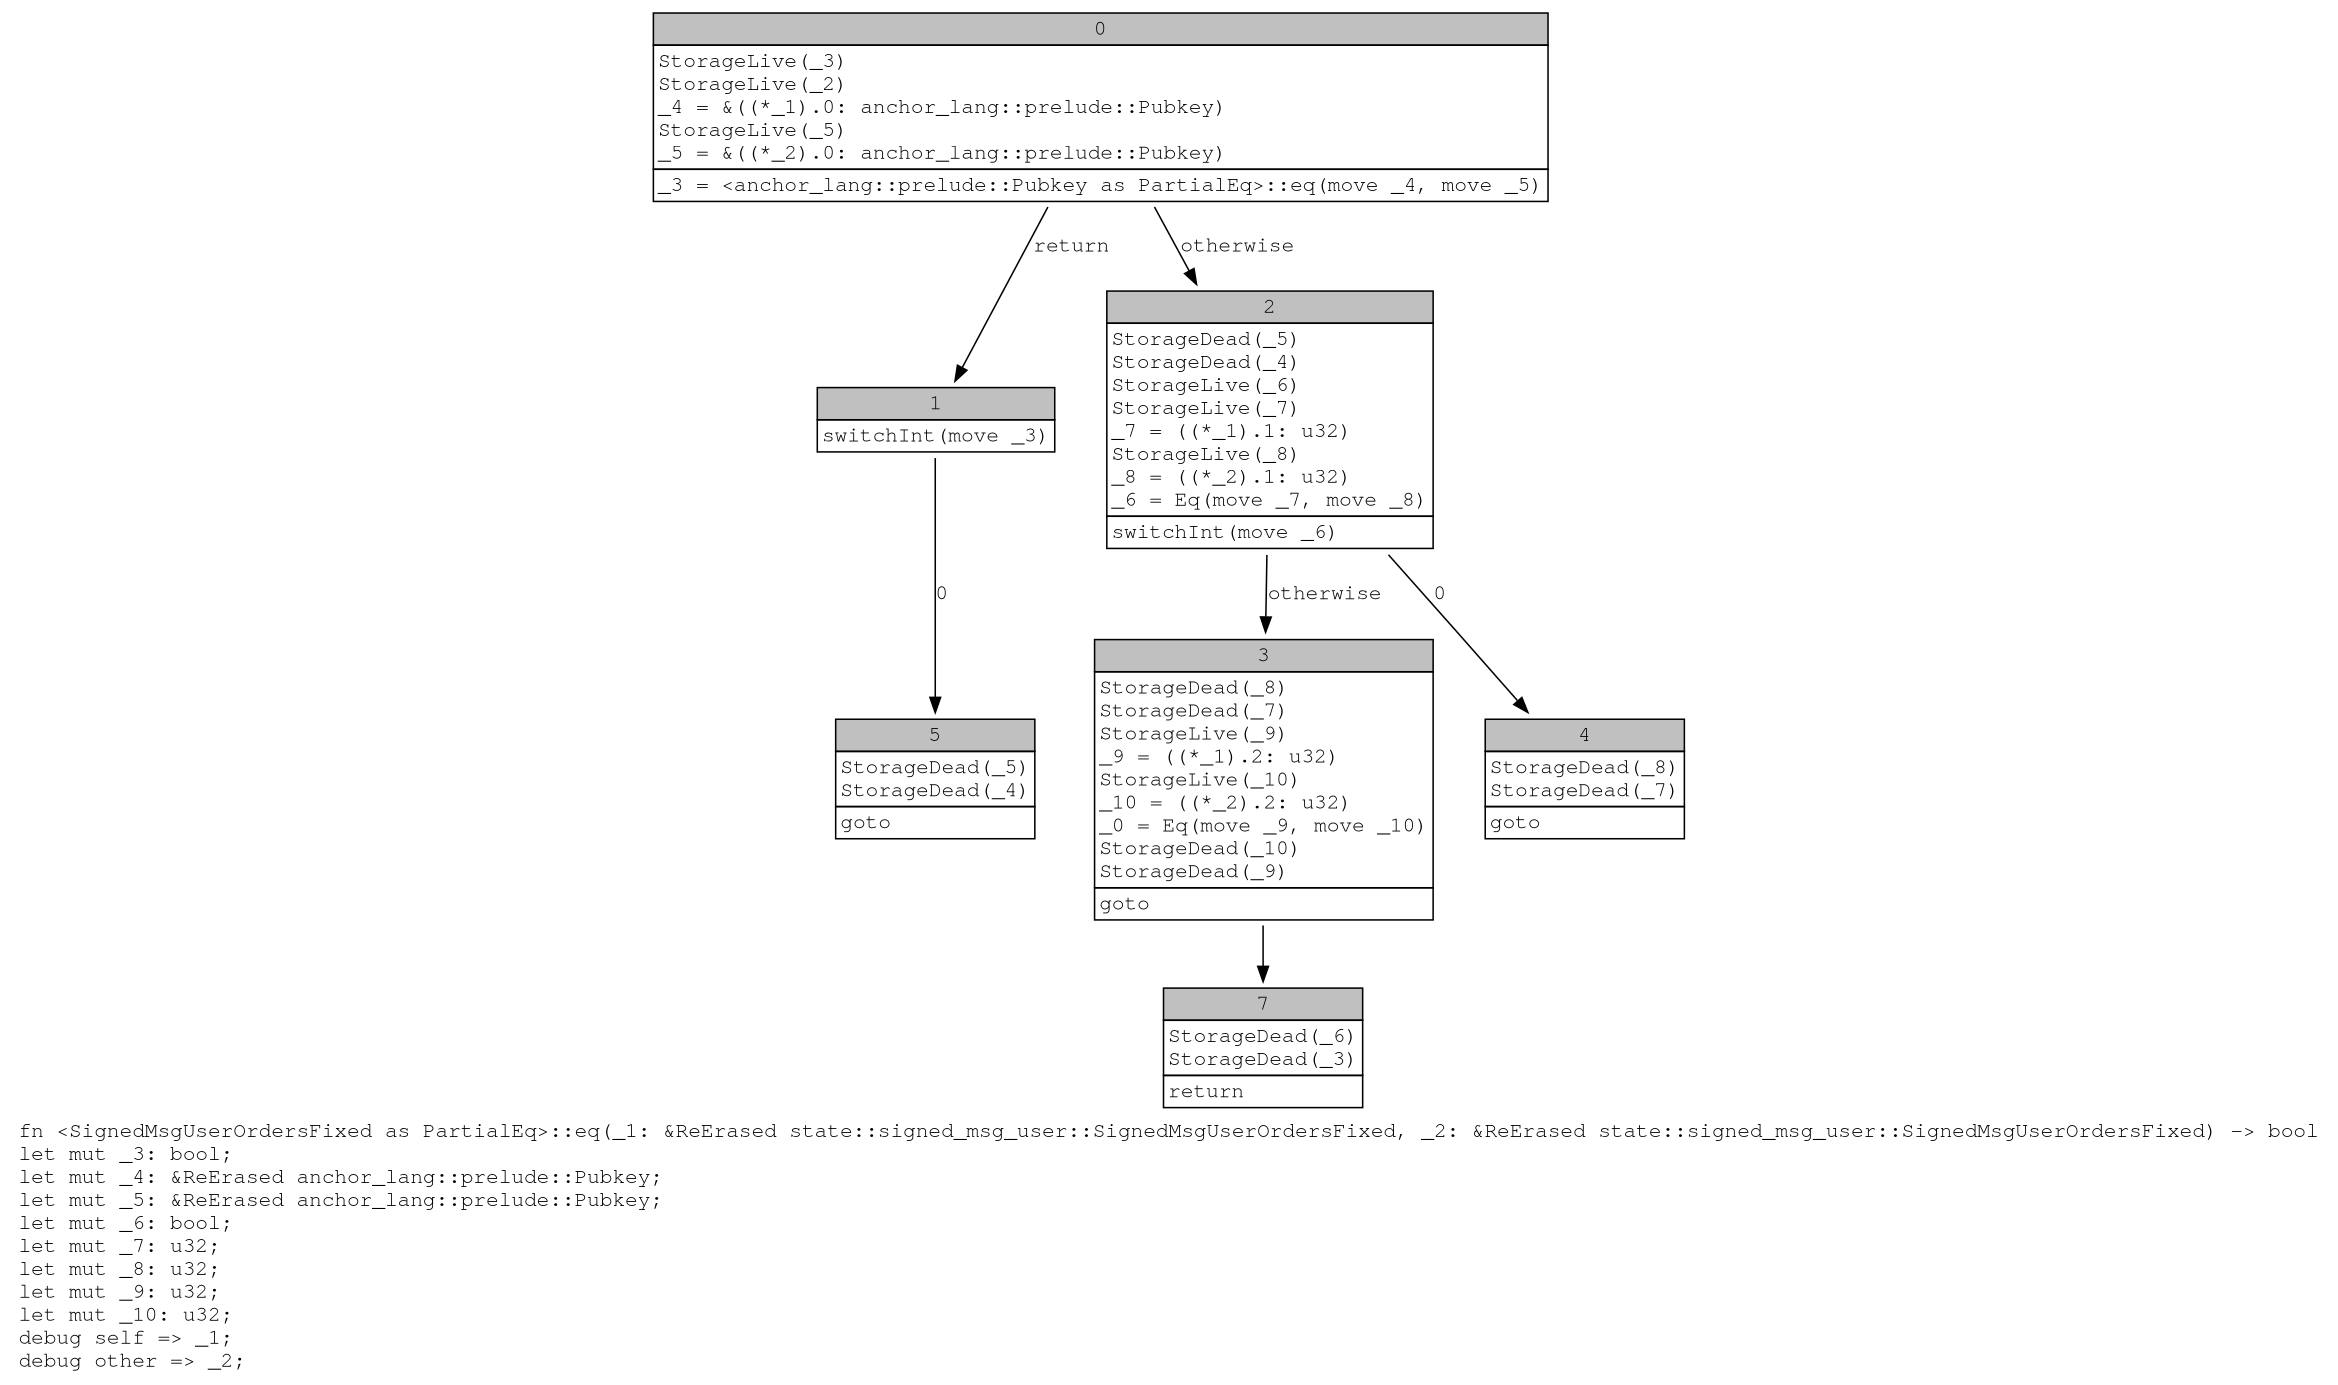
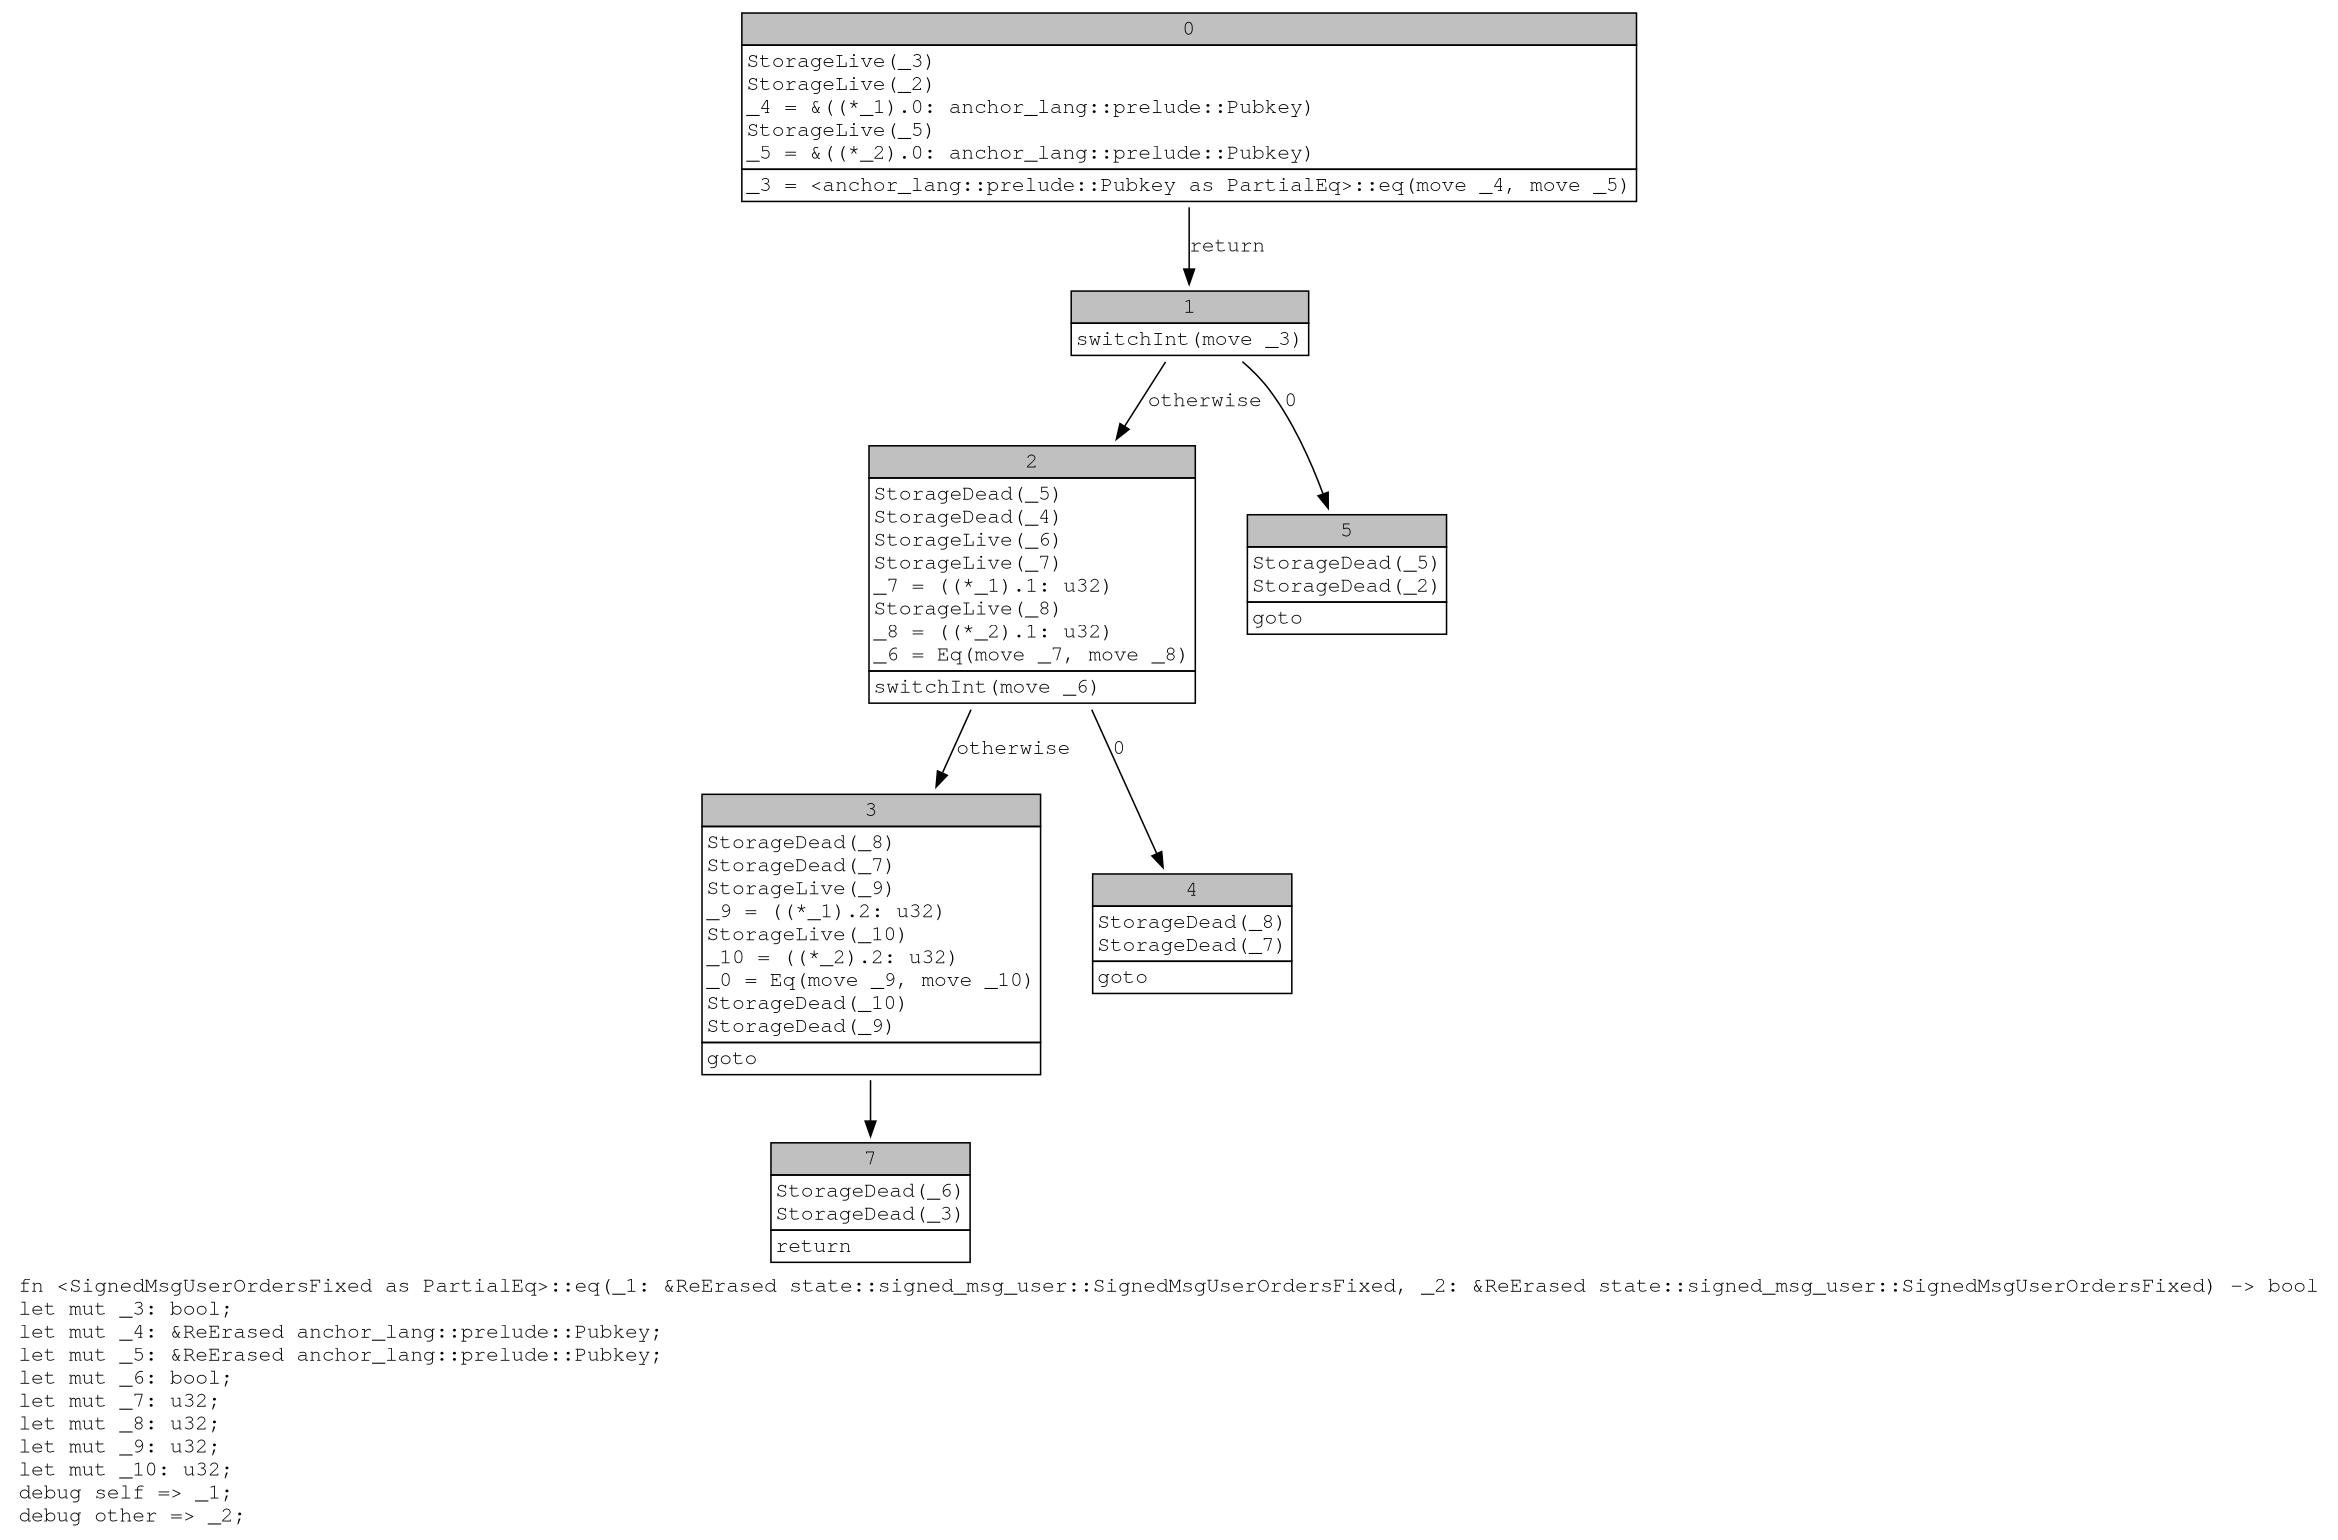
edge "0" -> "2": now "1" -> "2"
node "5": text "StorageDead(_4)" -> "StorageDead(_2)"
